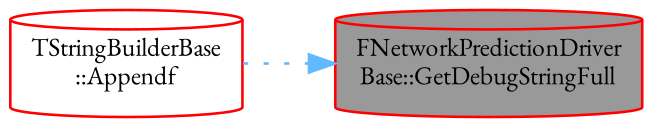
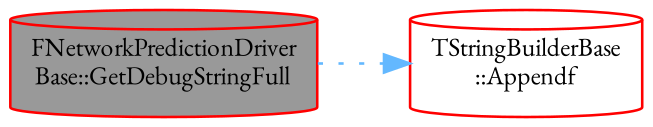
edge "TStringBuilderBase ::Appendf" -> "FNetworkPredictionDriver Base::GetDebugStringFull": reversed
